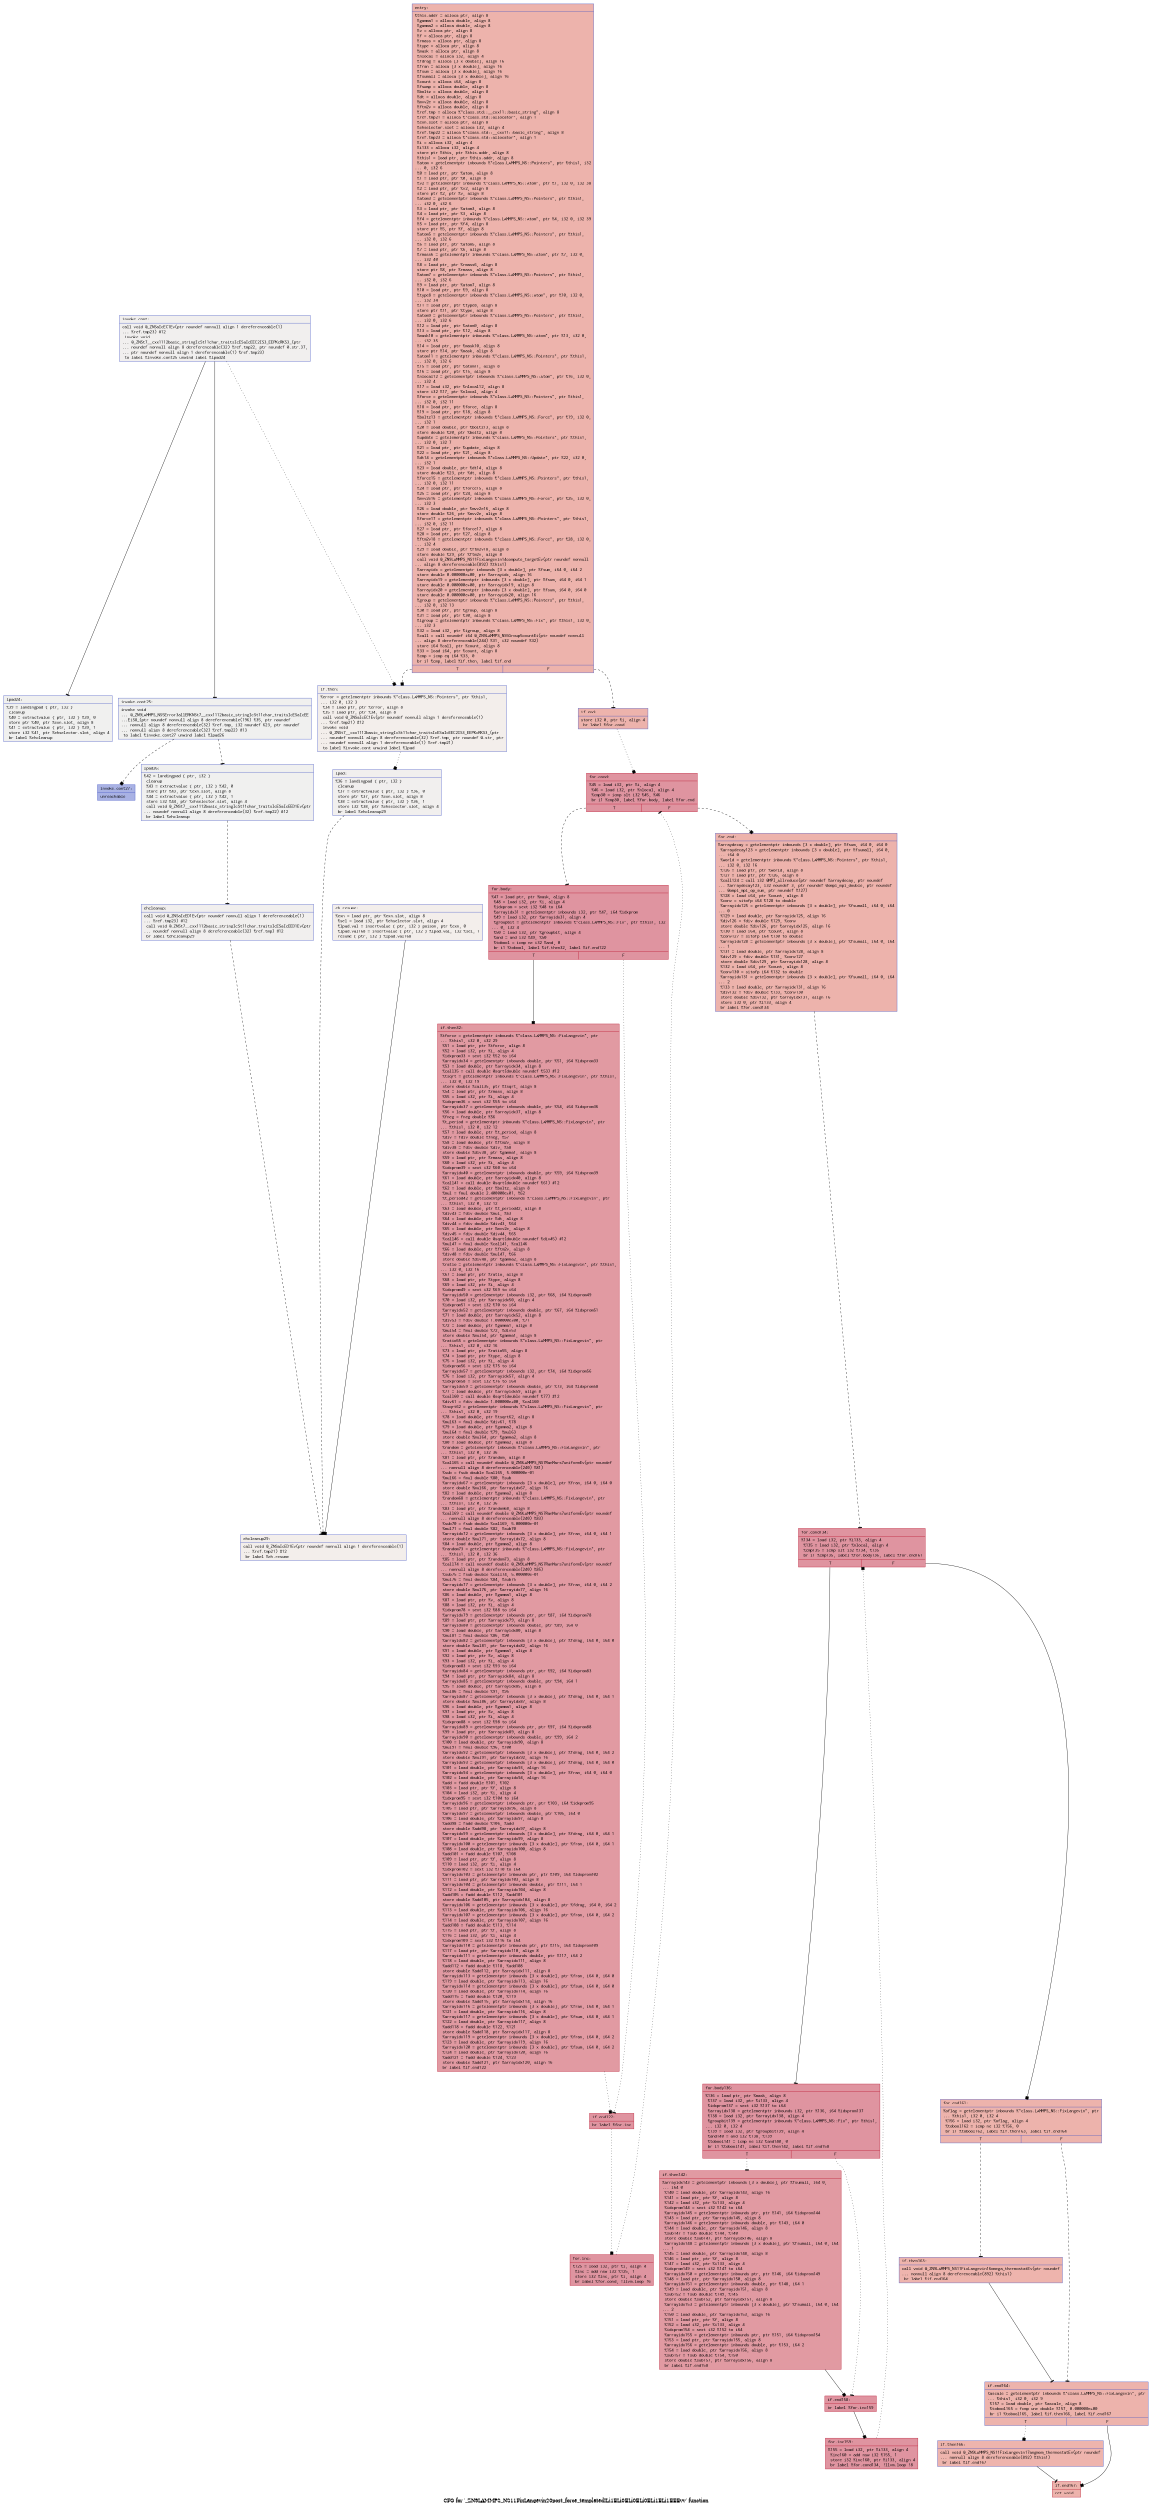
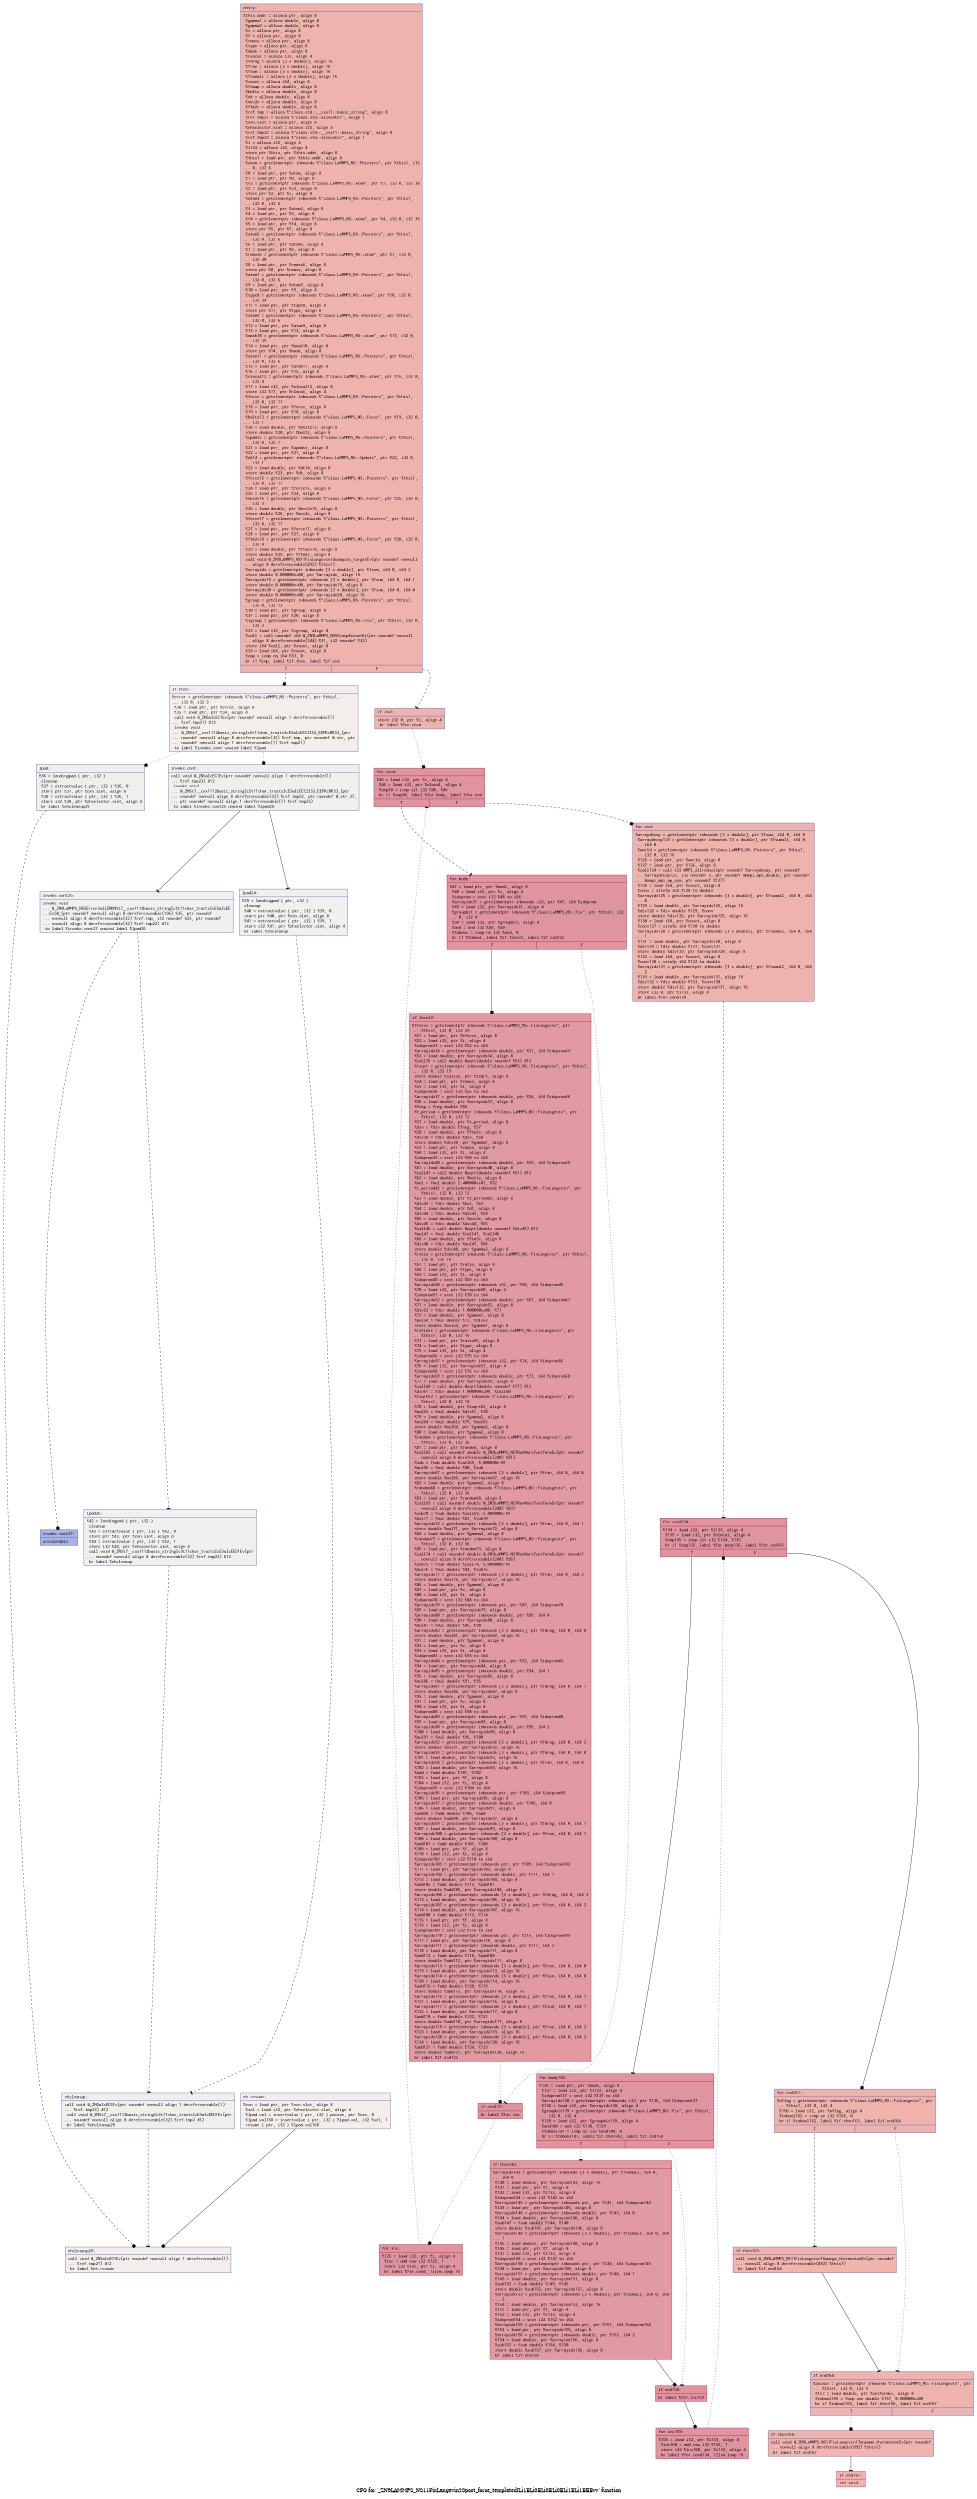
edge "invoke.cont:" -> "if.then:": reversed
edge "lpad24:" -> "ehcleanup:": added
edge "for.end161:" -> "if.end164:": style dashed -> dotted
node "if.end164:": text "%157 = load double, ptr %ascale, align 8" -> "%157 = load double, ptr %uniformEv, align 8"
edge "if.end164:" -> "if.end167:": removed
